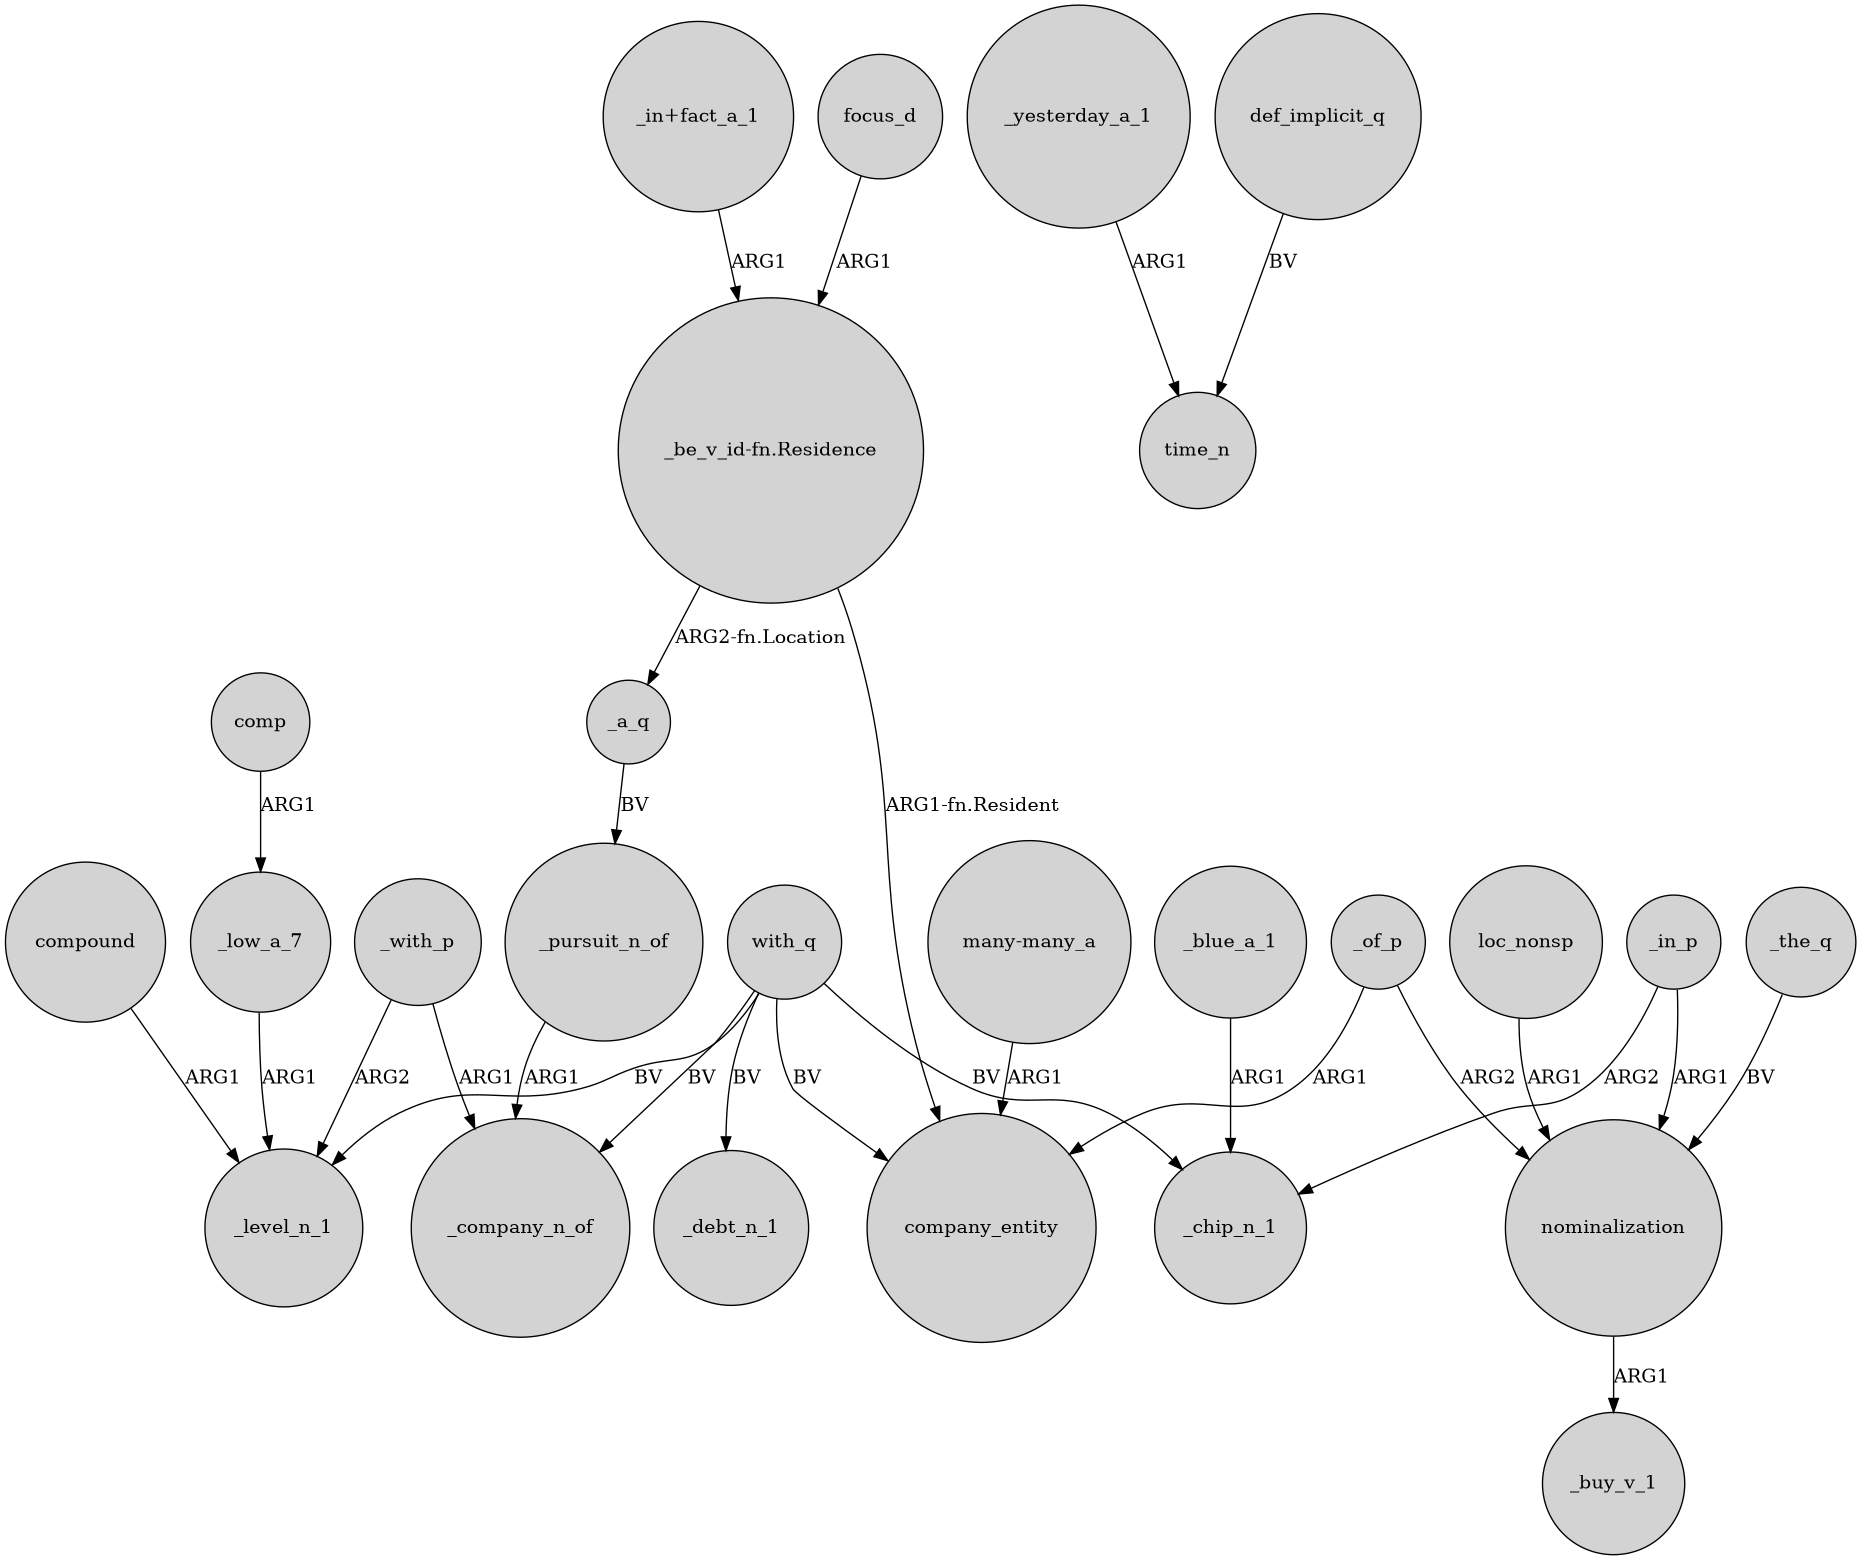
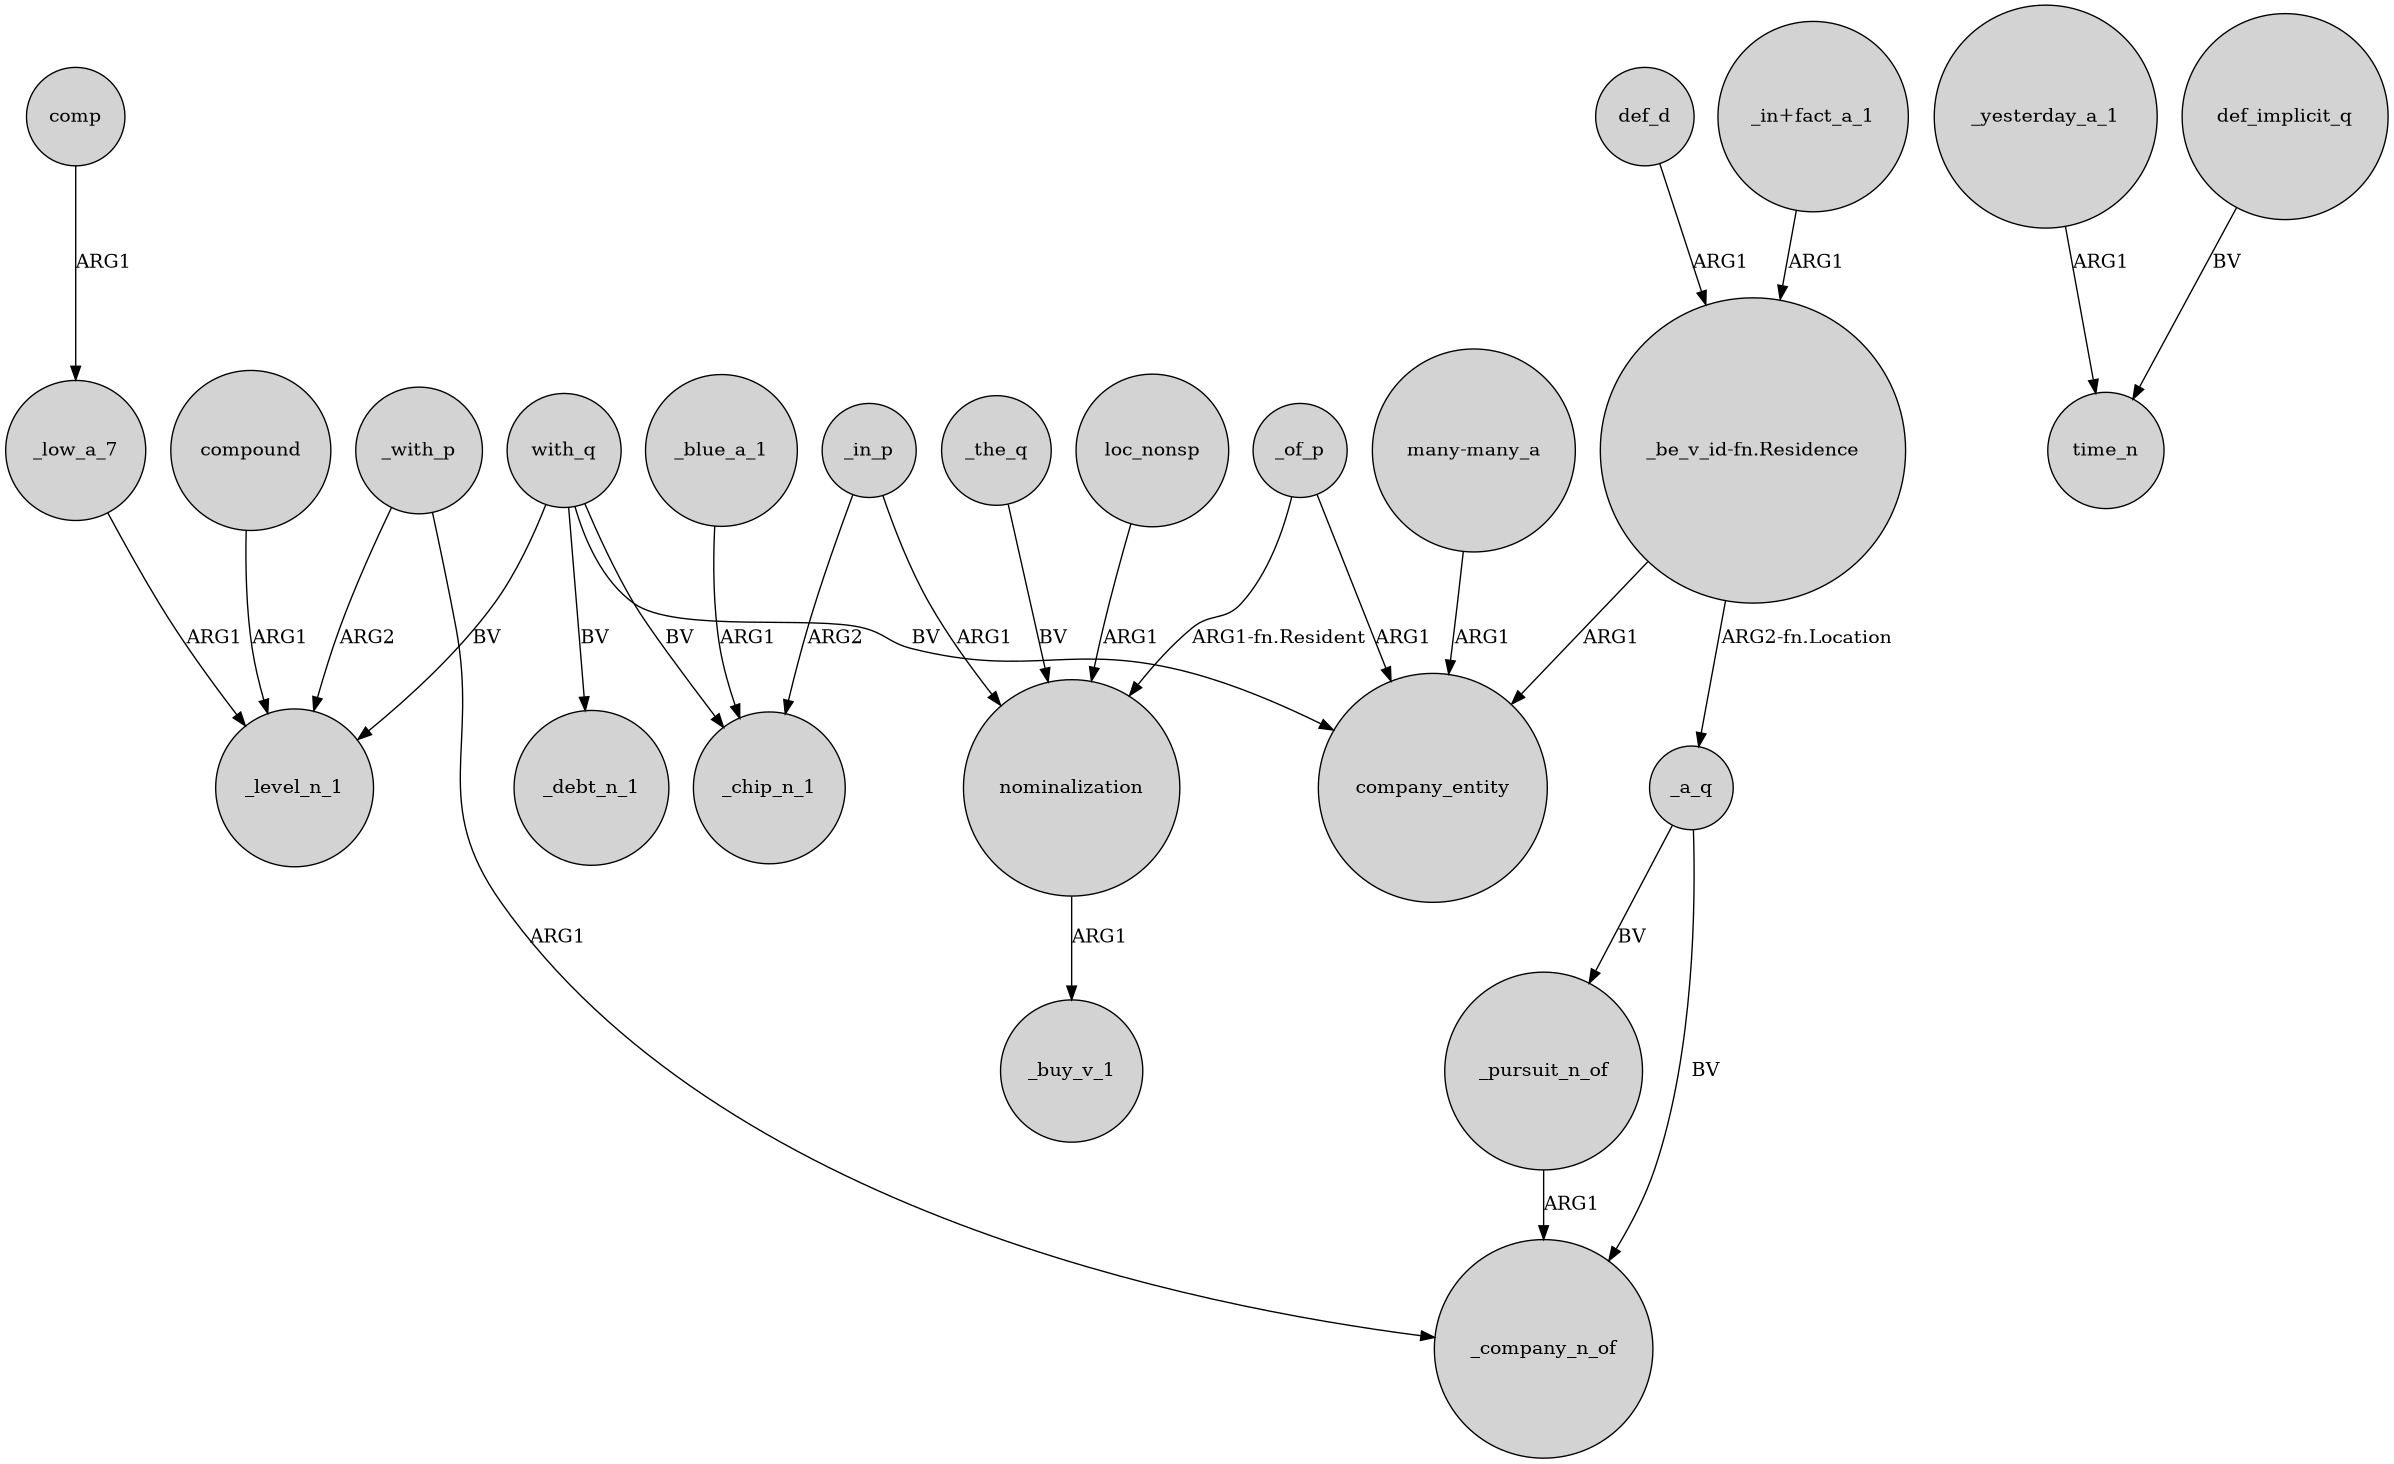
node "focus_d": label "focus_d" -> "def_d"
edge "_be_v_id-fn.Residence" -> "company_entity": label "ARG1-fn.Resident" -> "ARG1"
edge "with_q" -> "_company_n_of": now "_a_q" -> "_company_n_of"
edge "_of_p" -> "nominalization": label "ARG2" -> "ARG1-fn.Resident"
